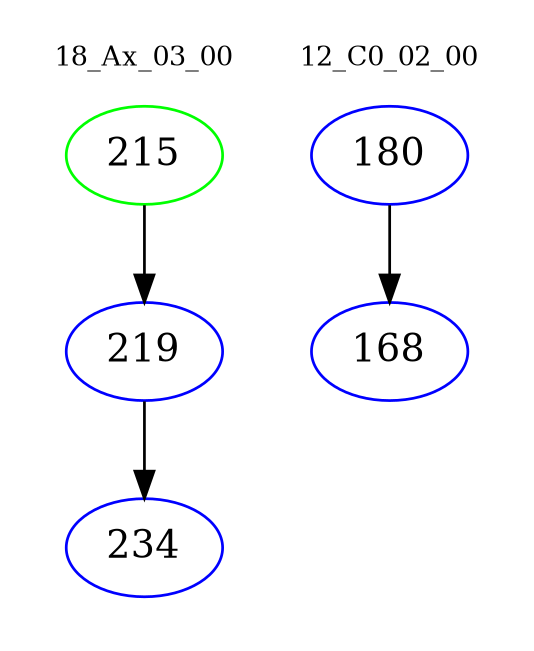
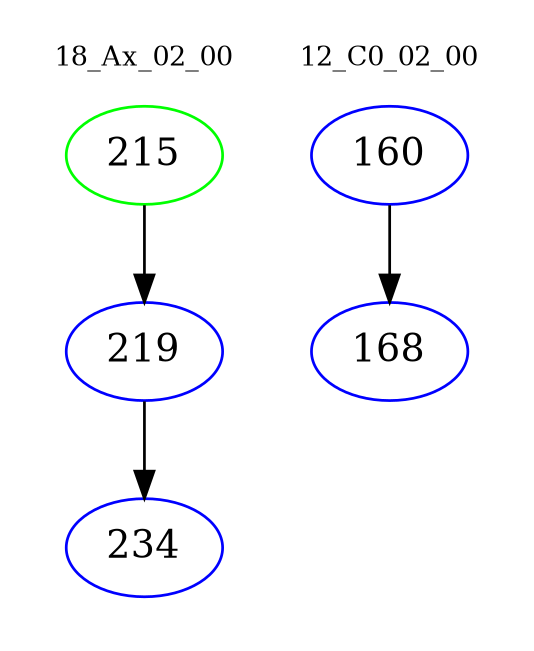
cluster "18_Ax_03_00": label "18_Ax_03_00" -> "18_Ax_02_00"
node "180": label "180" -> "160"
